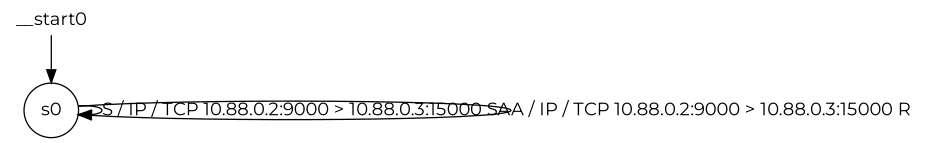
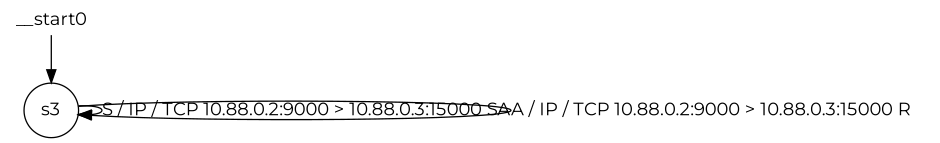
node "s0": label "s0" -> "s3"
